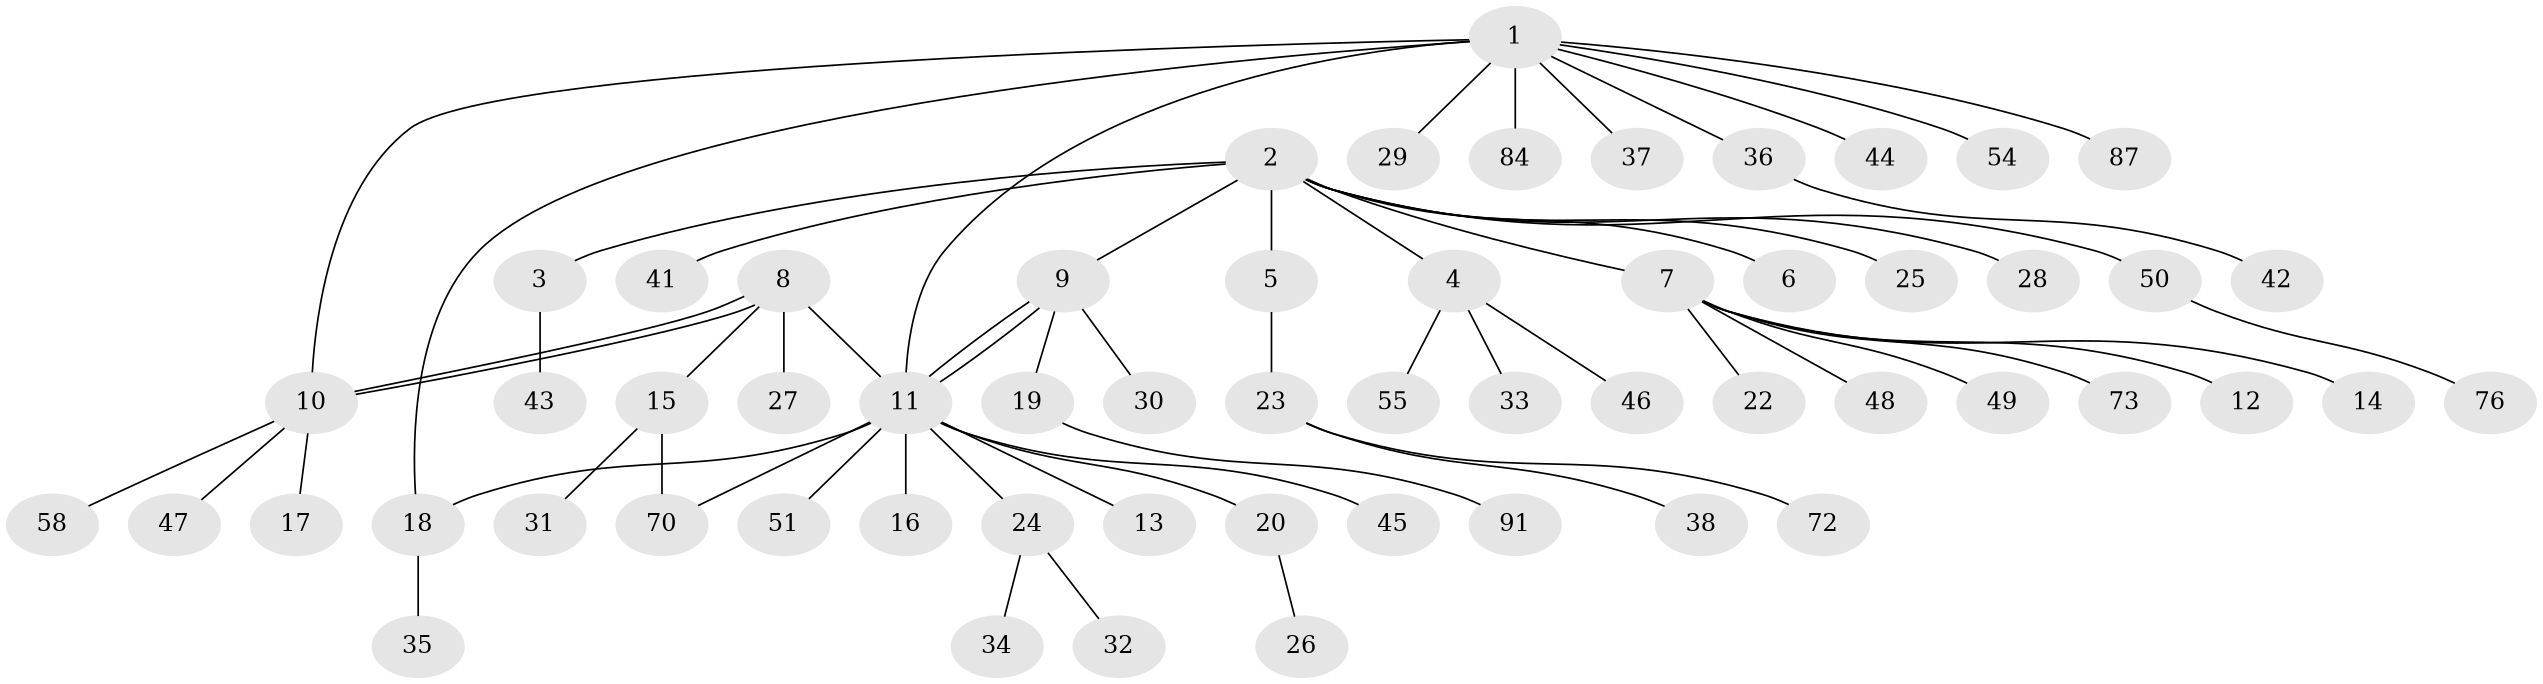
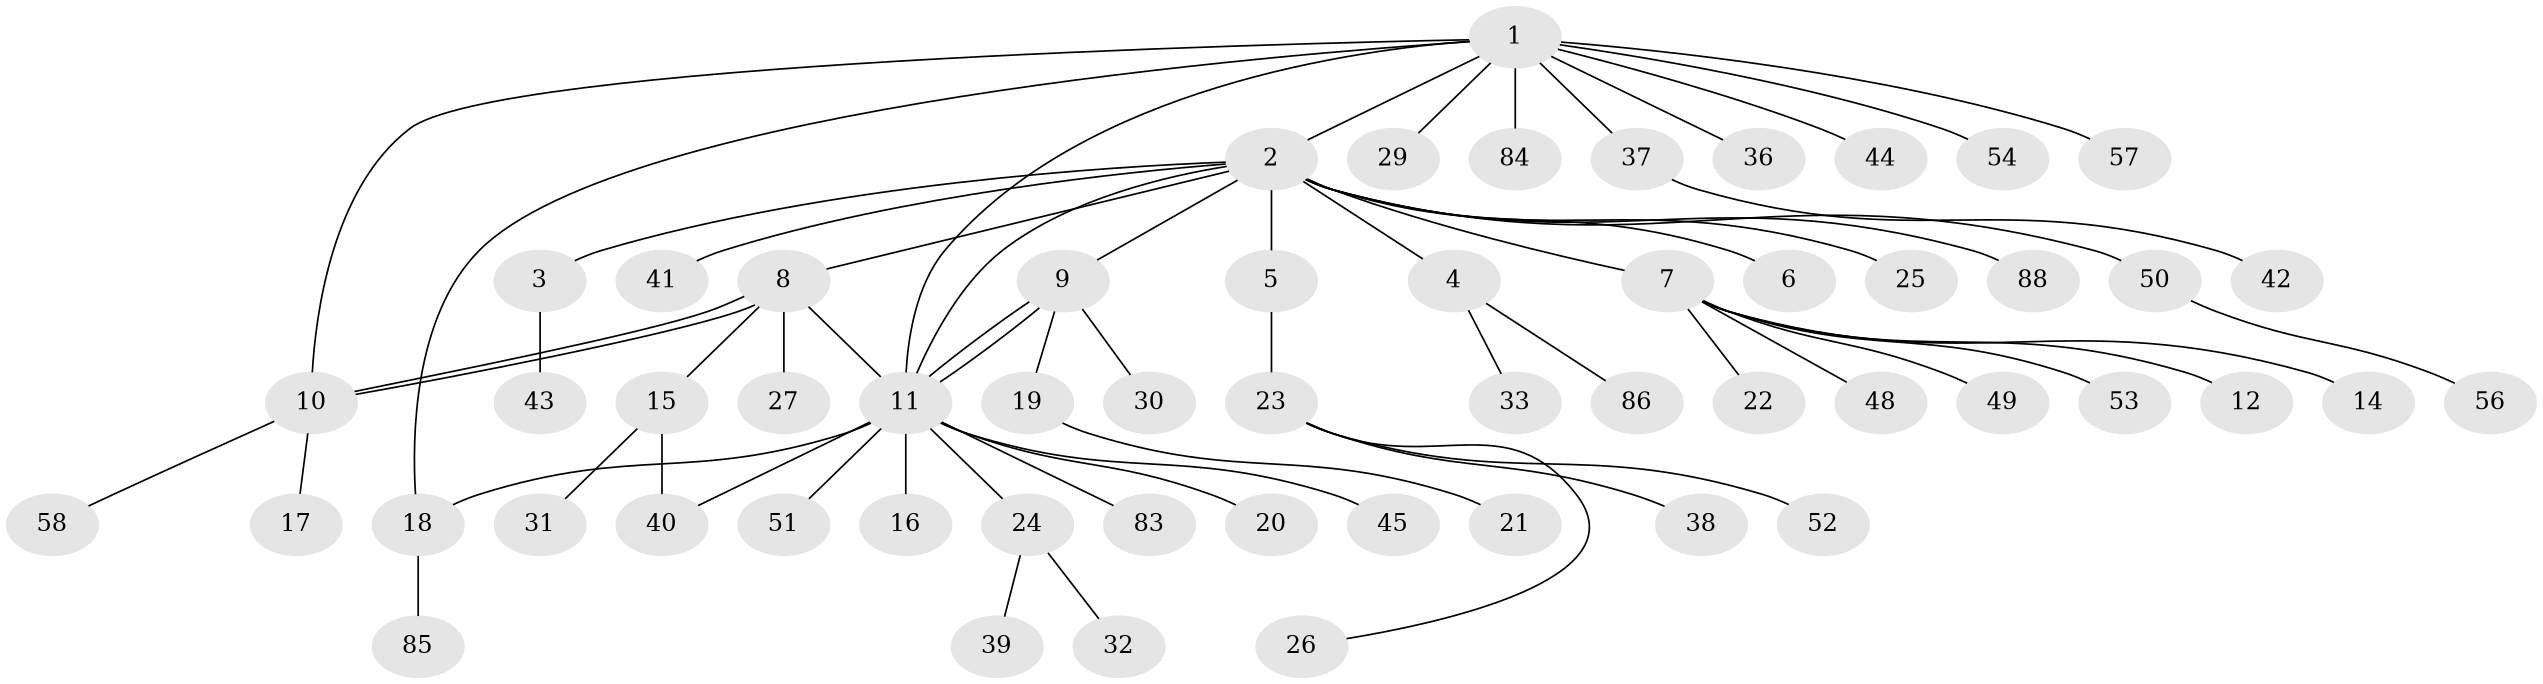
edge "1" -- "2": added
node "87": label "87" -> "57"
edge "2" -- "8": added
edge "36" -- "42": now "37" -- "42"
edge "2" -- "11": added
node "28": label "28" -> "88"
node "55": removed
node "46": label "46" -> "86"
node "73": label "73" -> "53"
node "76": label "76" -> "56"
node "47": removed
node "70": label "70" -> "40"
node "13": label "13" -> "83"
node "91": label "91" -> "21"
node "72": label "72" -> "52"
edge "20" -- "26": now "23" -- "26"
node "35": label "35" -> "85"
node "34": label "34" -> "39"
